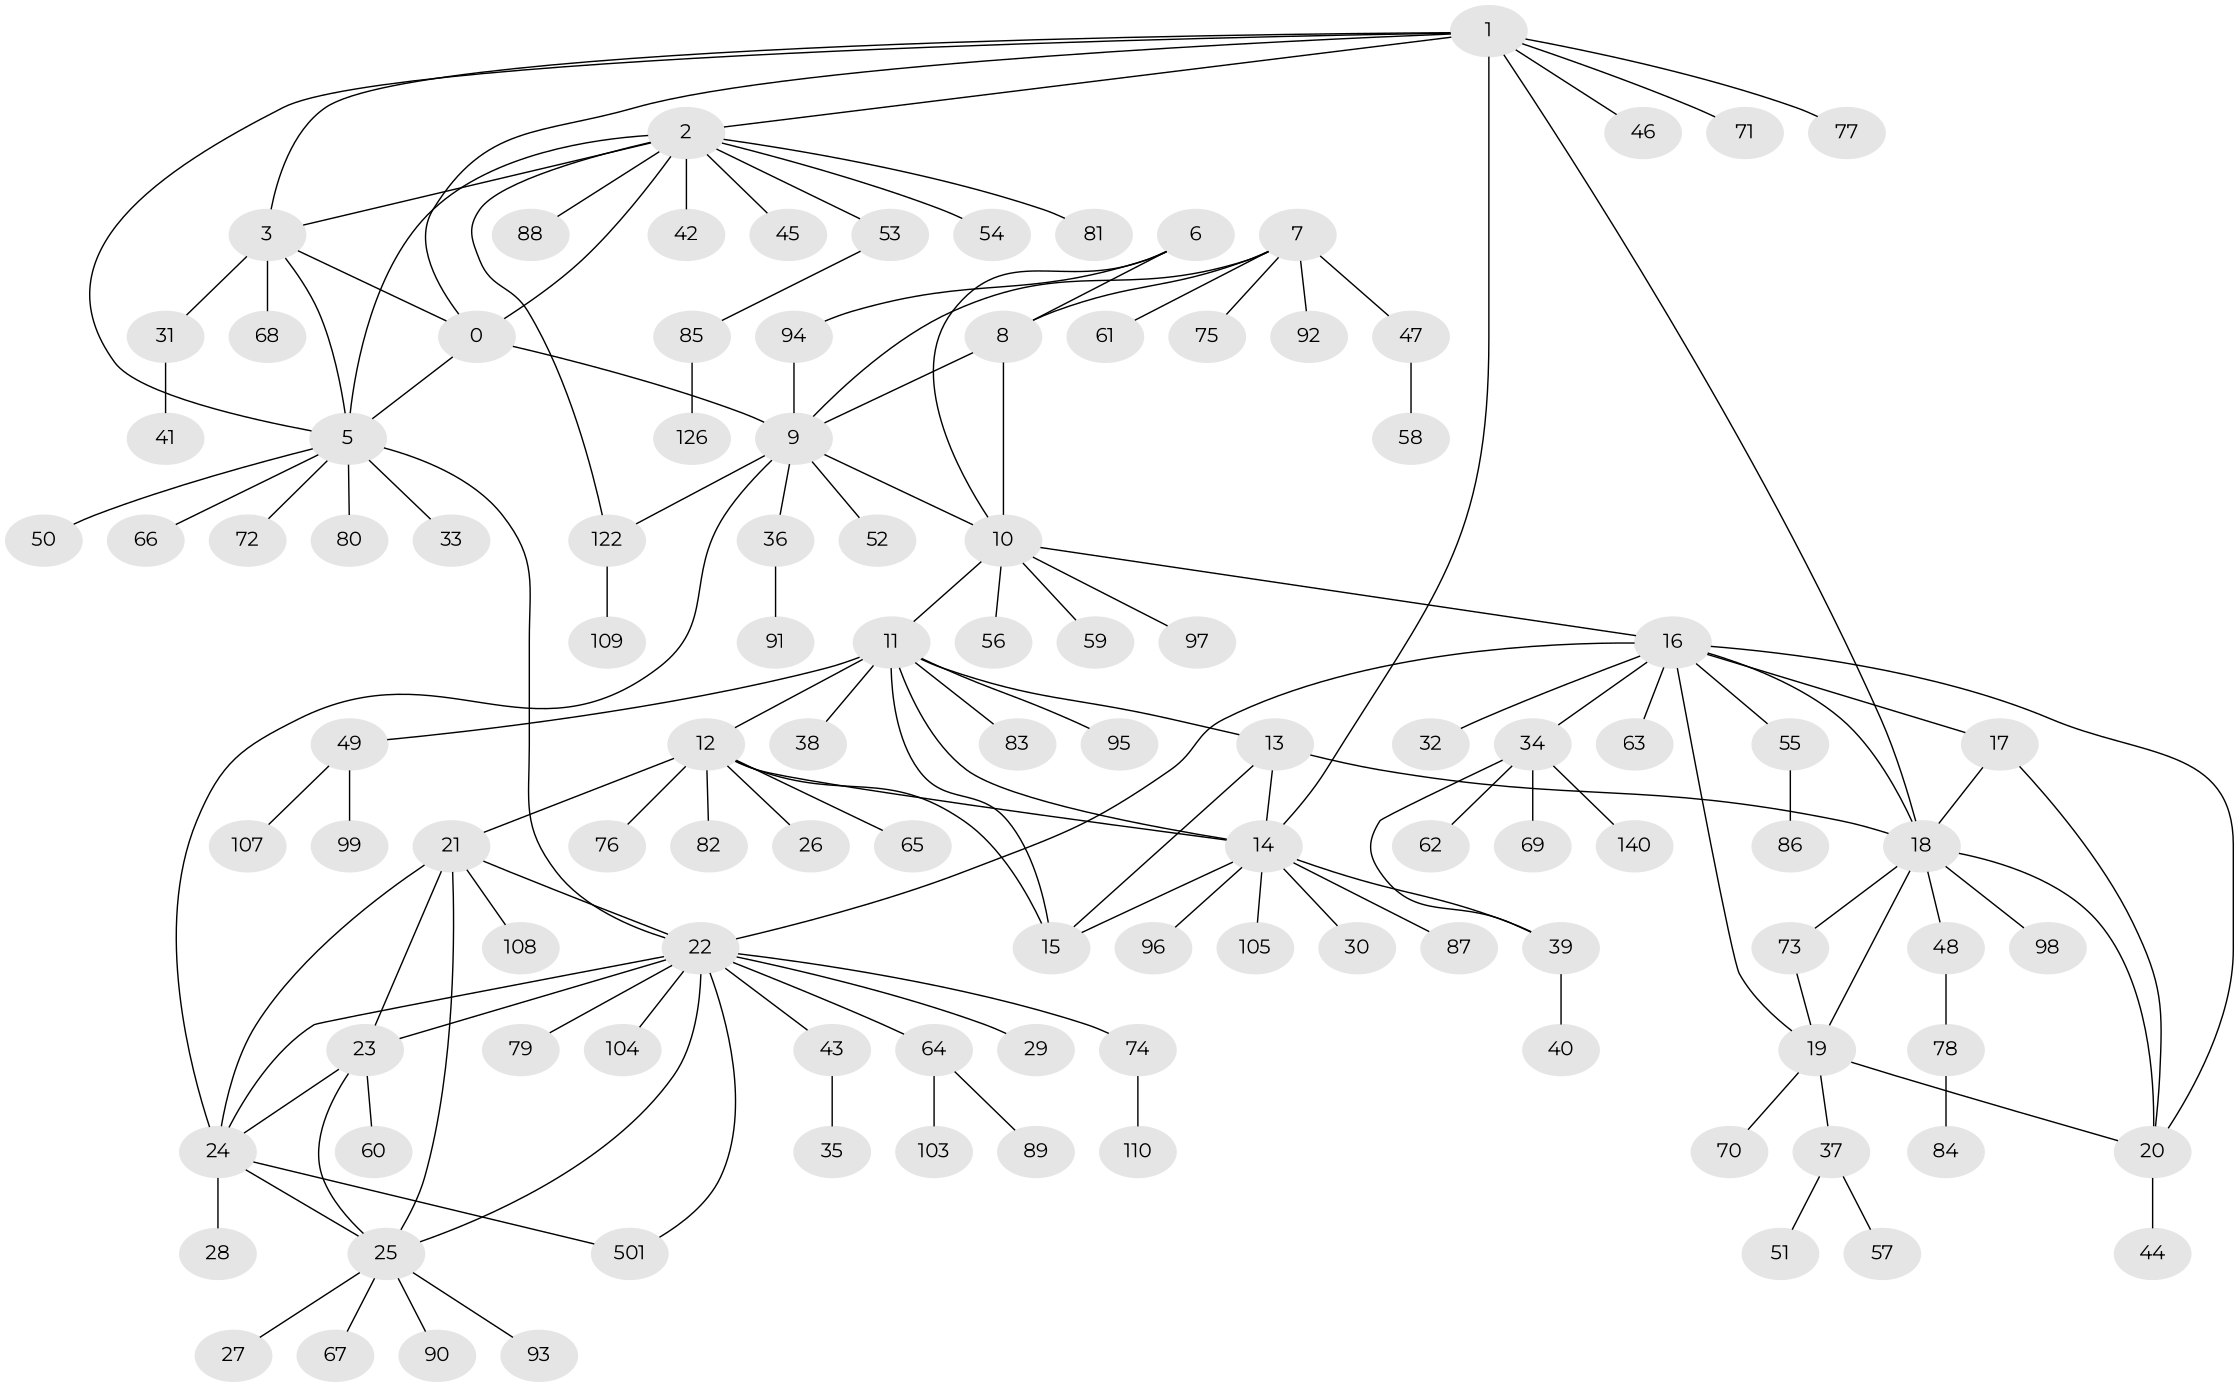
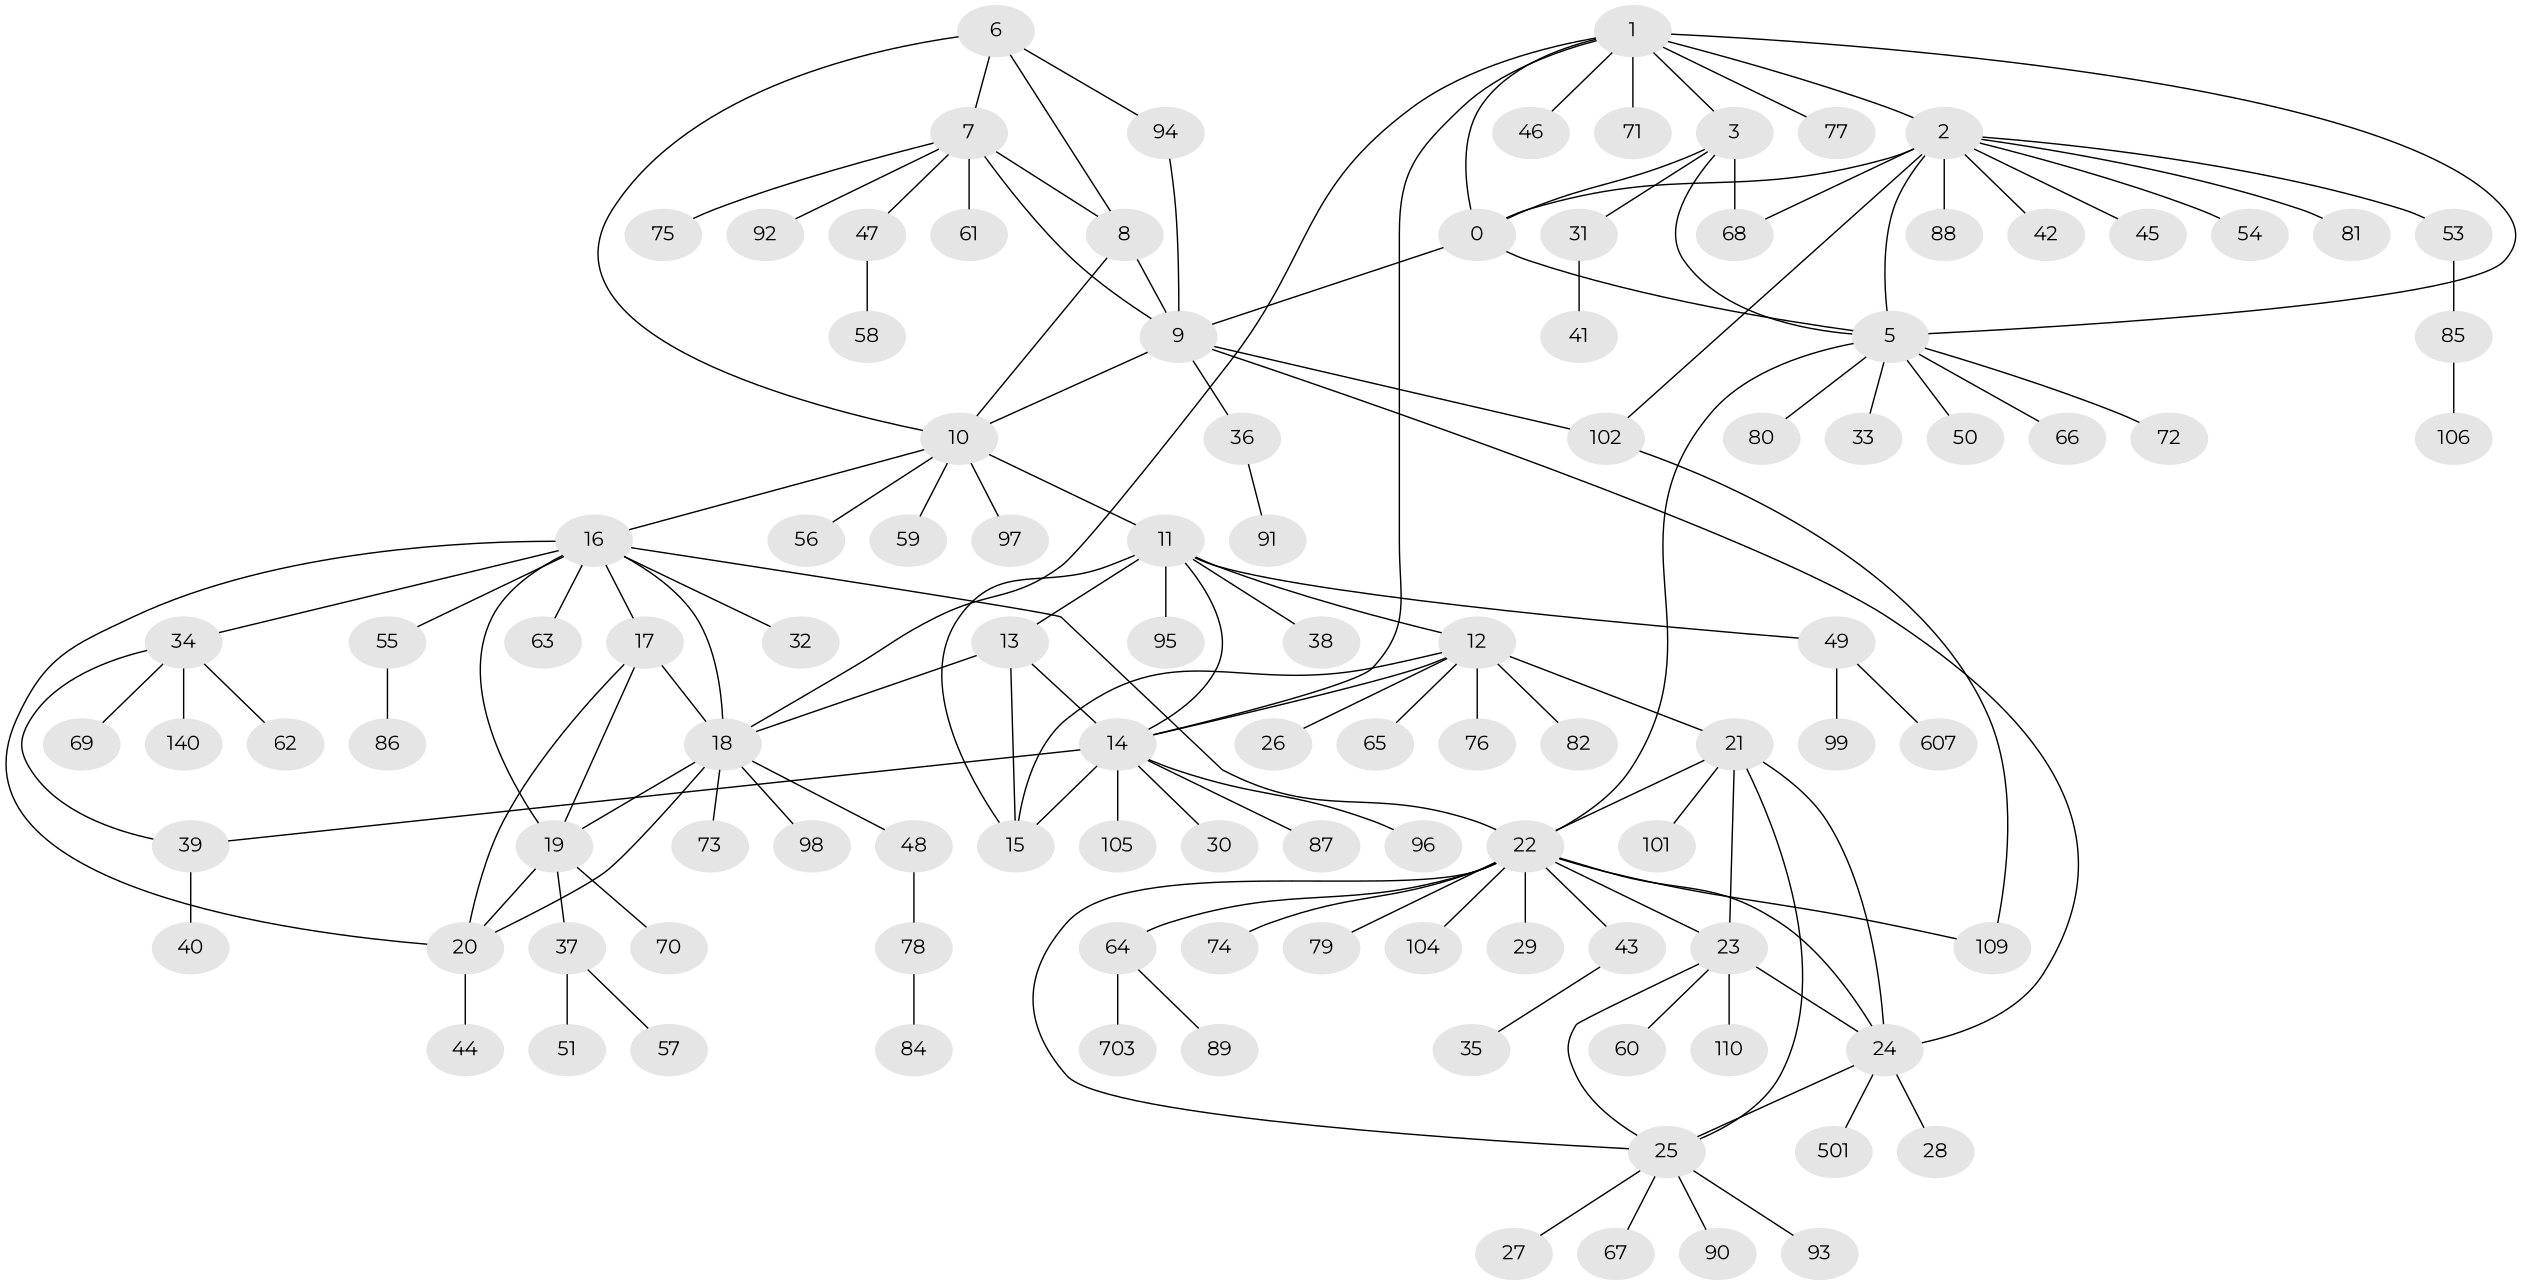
edge "6" -- "7": added
edge "2" -- "3": now "2" -- "68"
node "126": label "126" -> "106"
node "122": label "122" -> "102"
node "52": removed
node "83": removed
node "107": label "107" -> "607"
node "108": label "108" -> "101"
edge "73" -- "19": now "17" -- "19"
edge "74" -- "110": now "23" -- "110"
edge "22" -- "501": now "22" -- "109"
node "103": label "103" -> "703"
